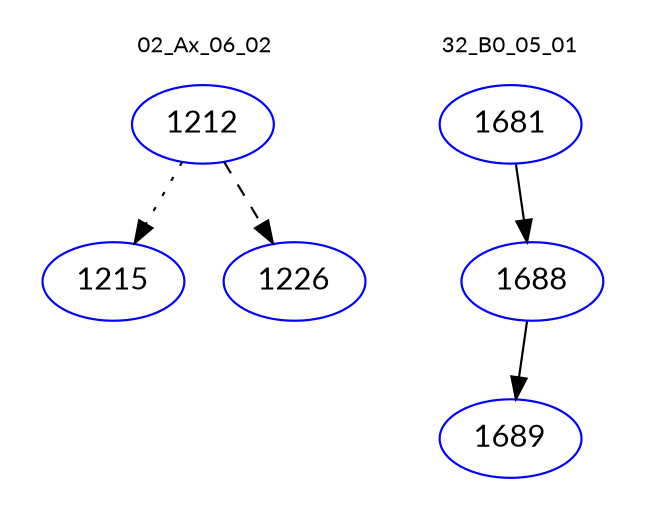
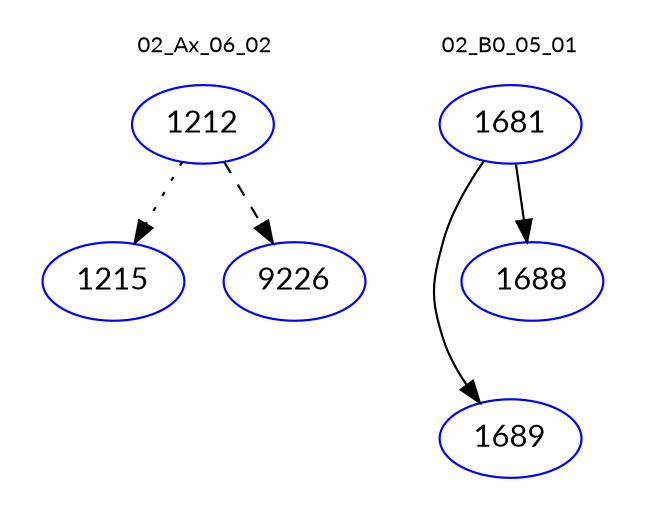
cluster "32_B0_05_01": label "32_B0_05_01" -> "02_B0_05_01"
node "1226": label "1226" -> "9226"
edge "1688" -> "1689": now "1681" -> "1689"
